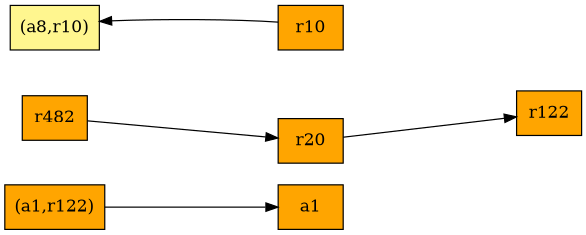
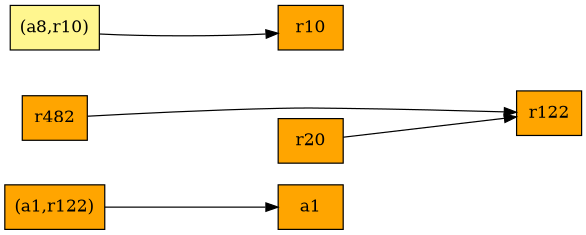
edge "r10" -> "(a8,r10)": reversed
edge "r482" -> "r20": now "r482" -> "r122"
